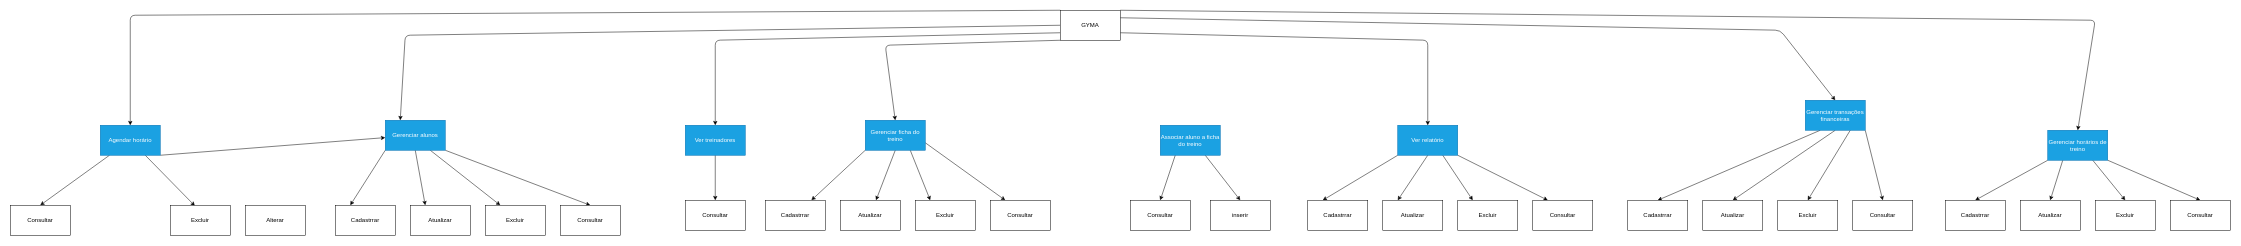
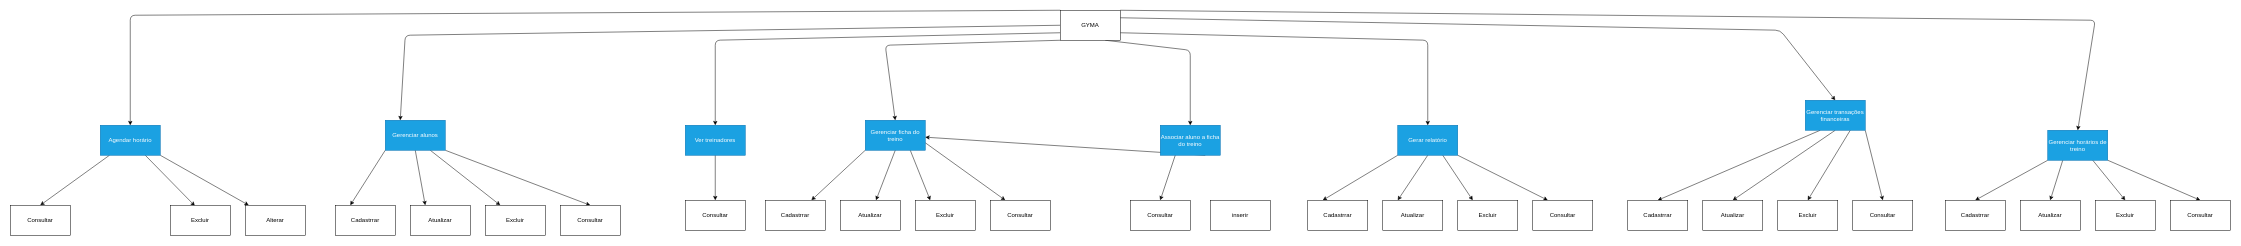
edge "GYMA" -> "Associar aluno a ficha do treino": added
edge "Agendar horário" -> "Gerenciar alunos": now "Agendar horário" -> "Alterar"
node "Ver relatório": label "Ver relatório" -> "Gerar relatório"
edge "Associar aluno a ficha do treino" -> "inserir": now "Associar aluno a ficha do treino" -> "Gerenciar ficha do treino"
